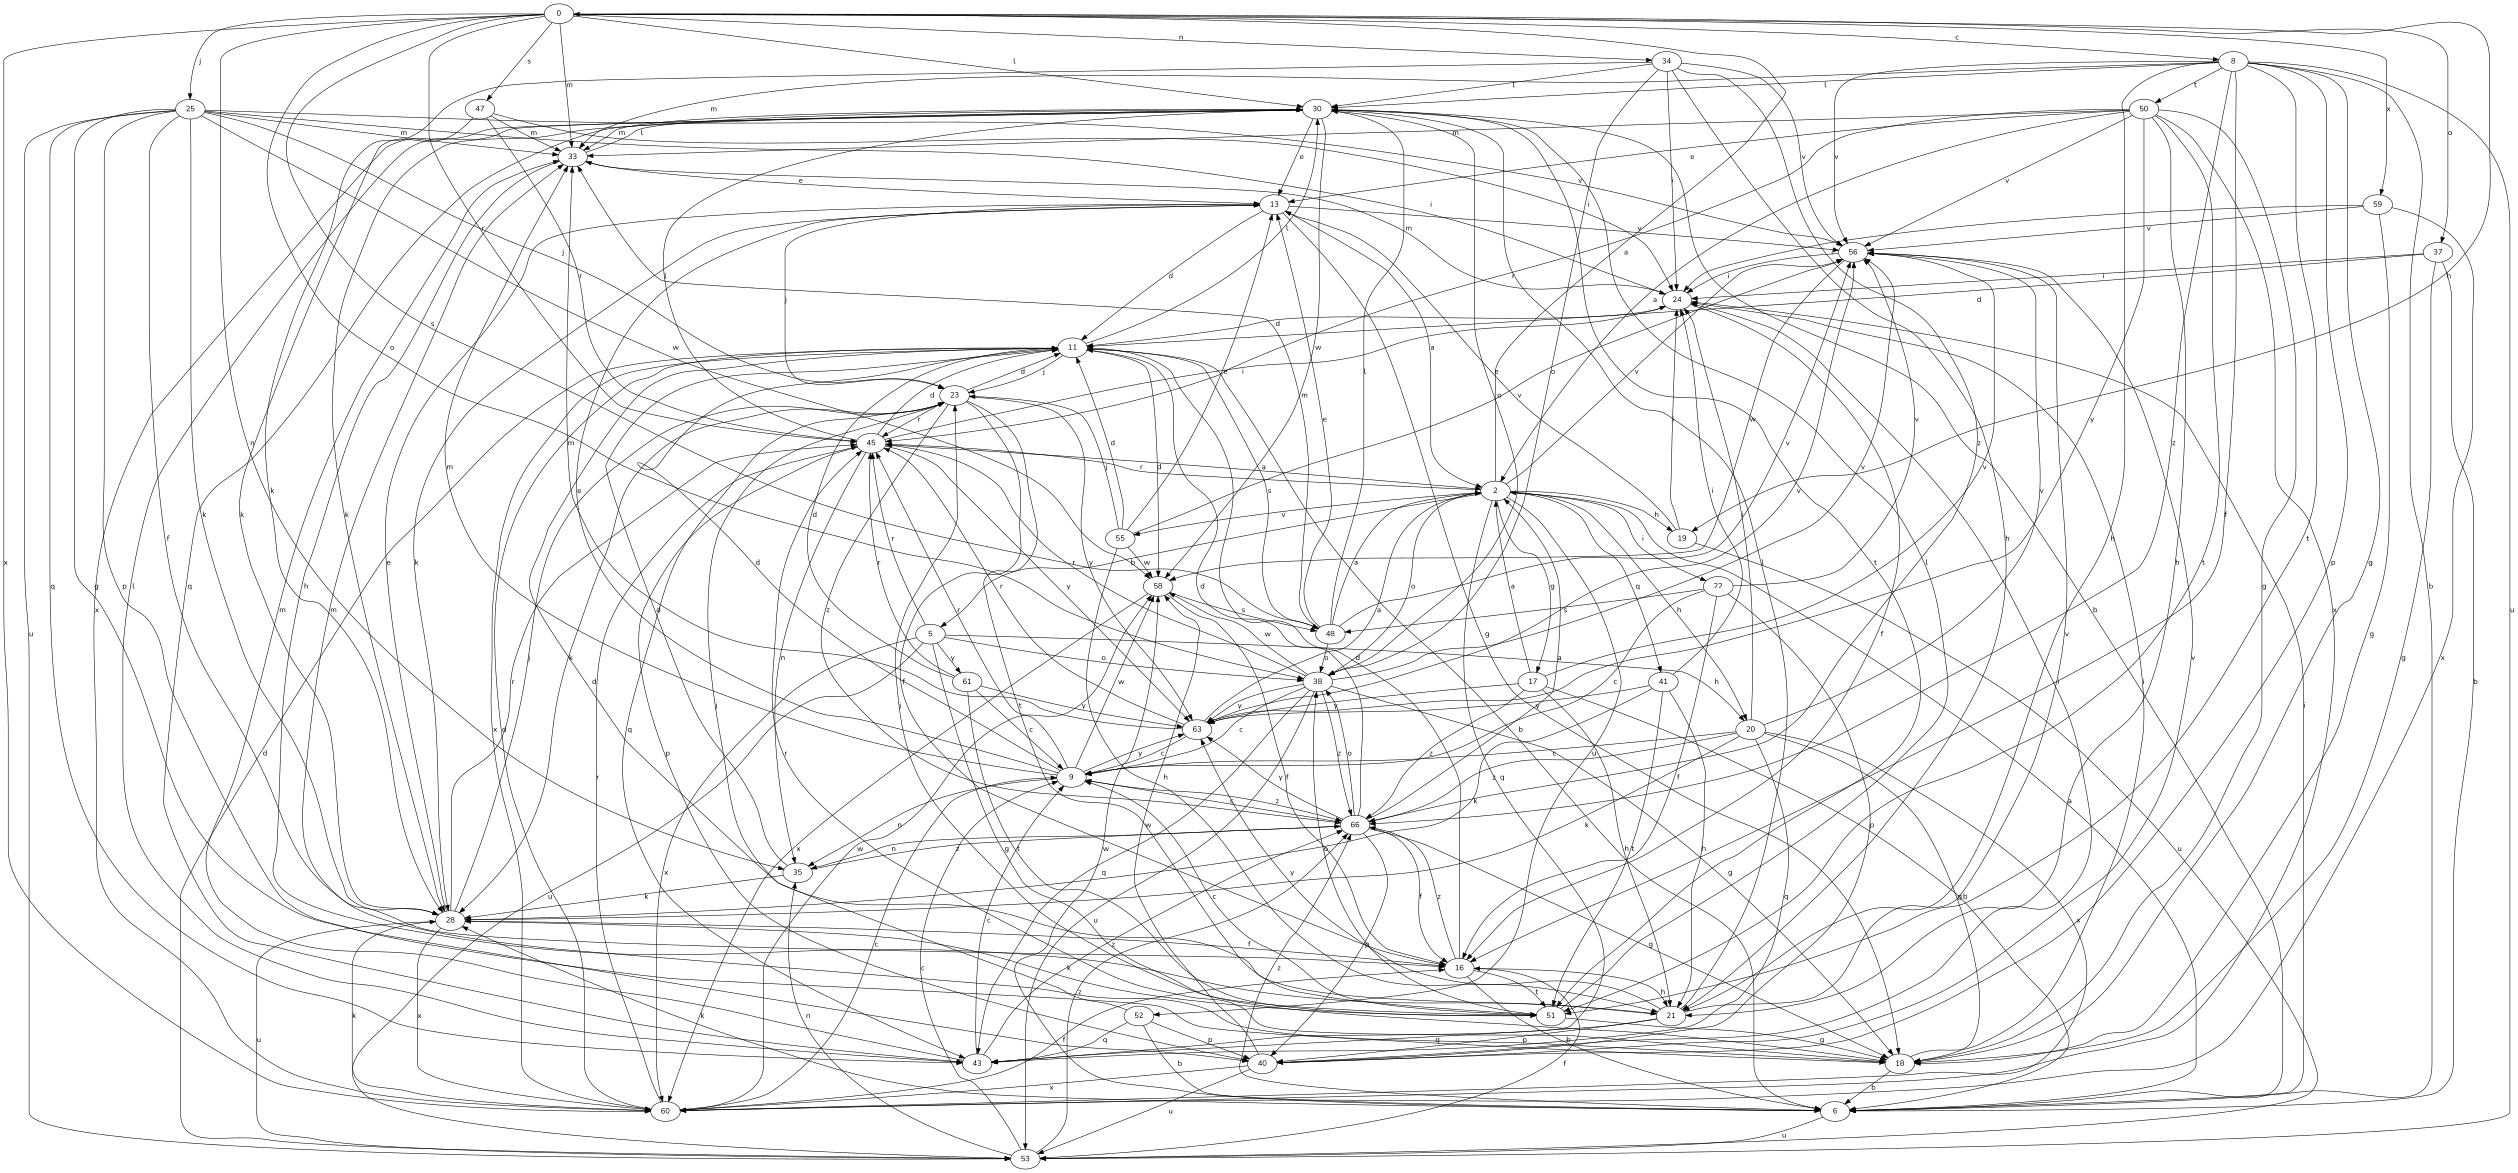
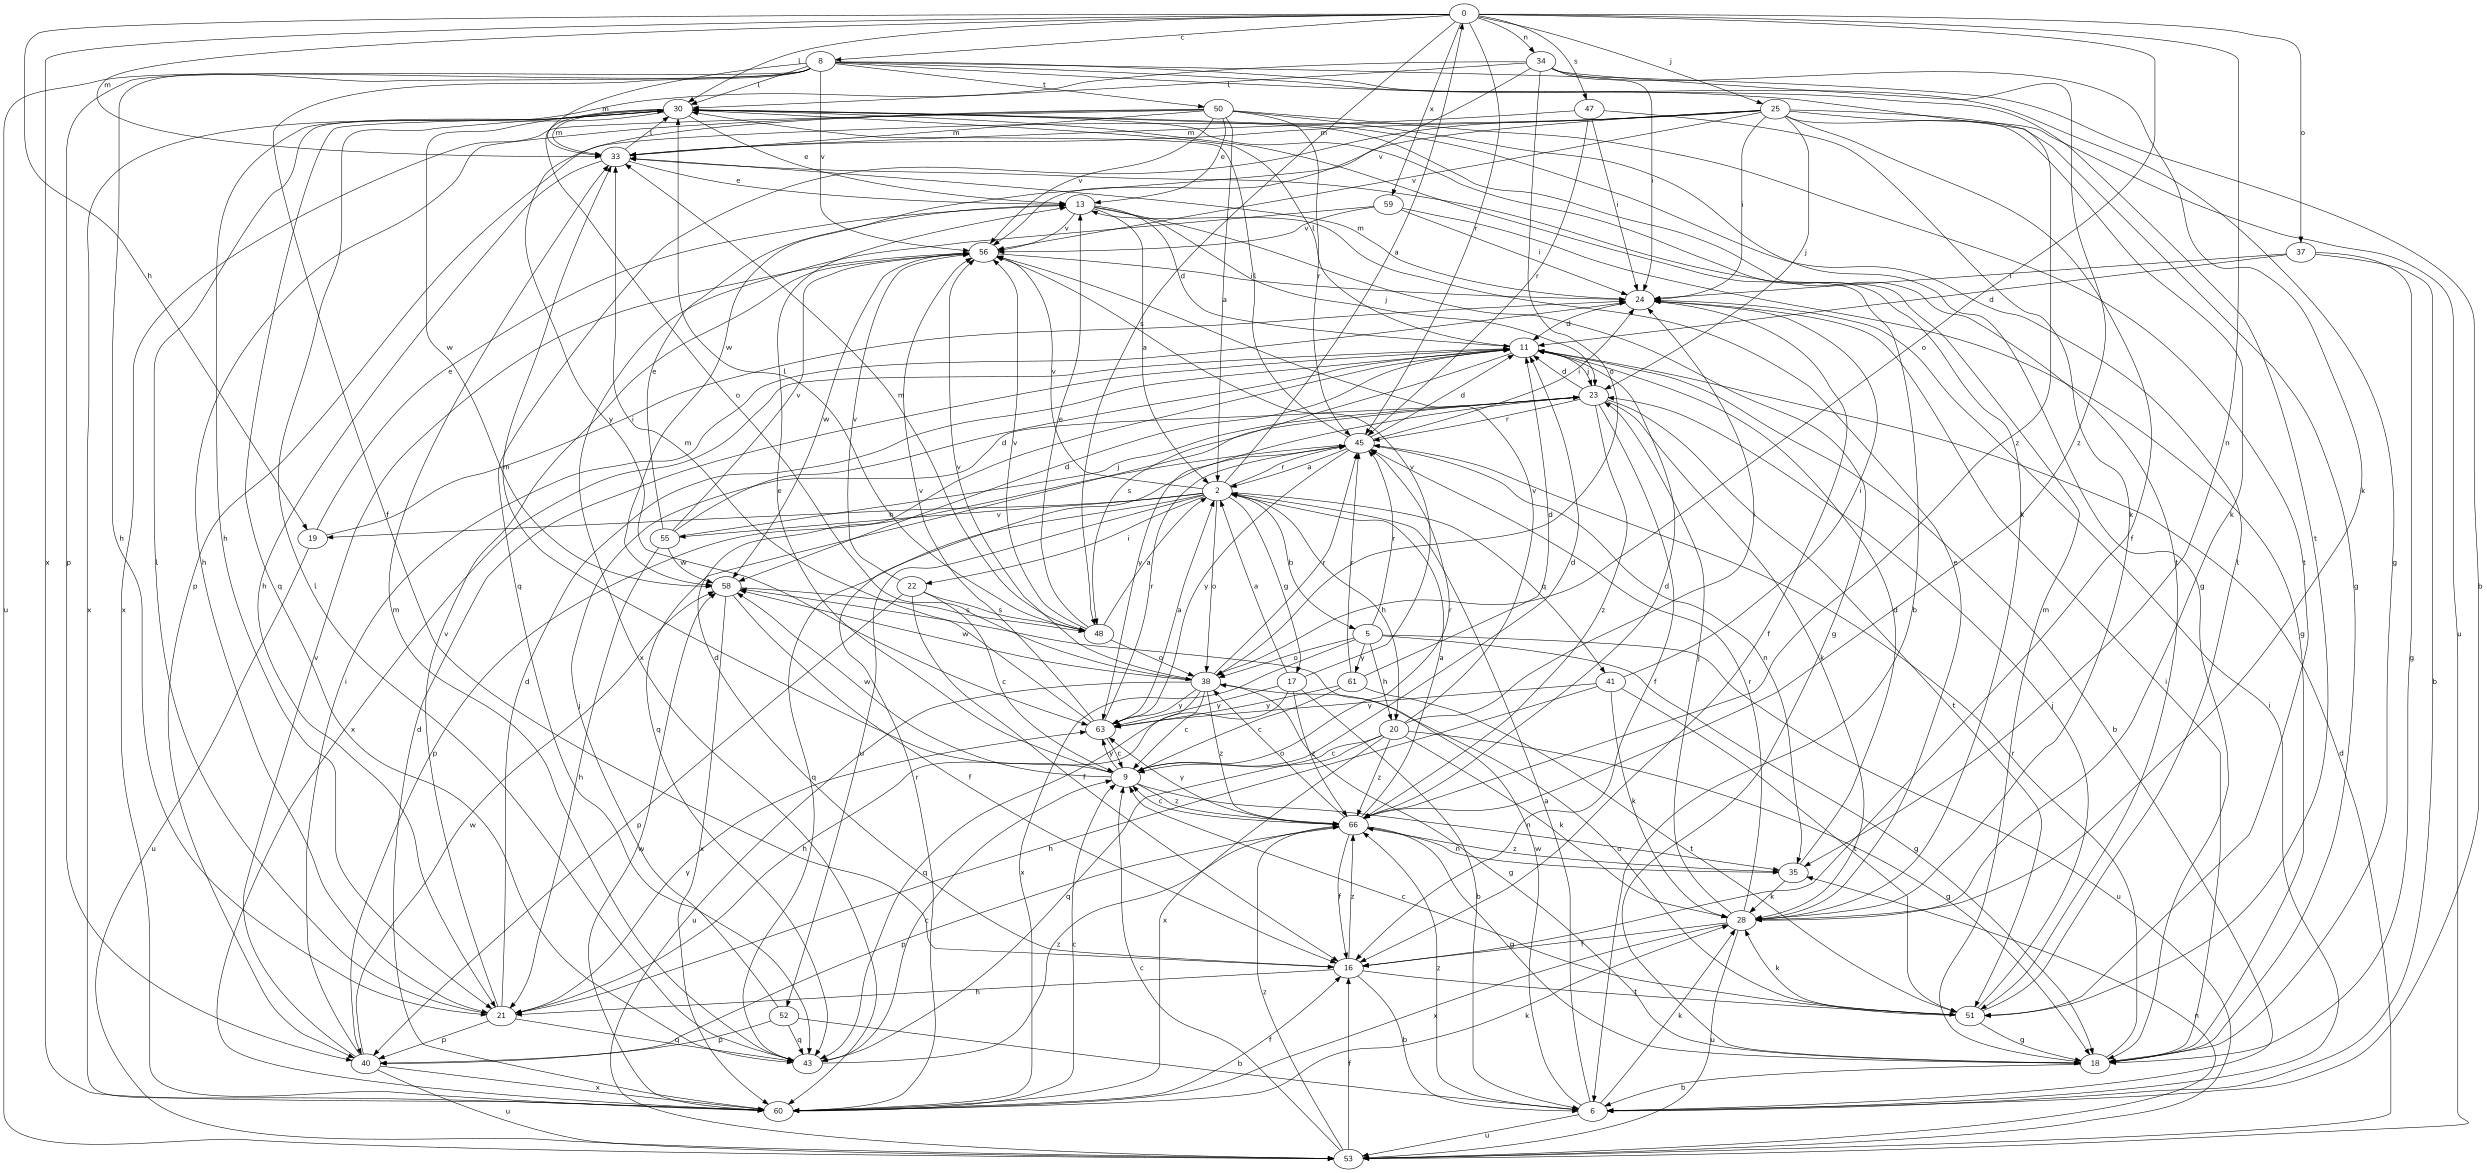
edge "13" -> "28": removed, label "k"
